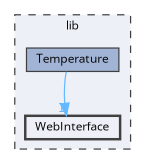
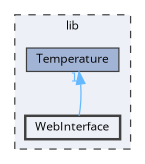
edge "Temperature" -> "WebInterface": reversed
